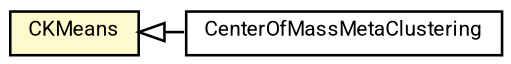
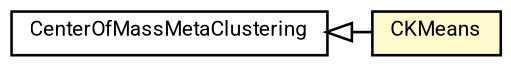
edge "CenterOfMassMetaClustering" -> "CKMeans": reversed
